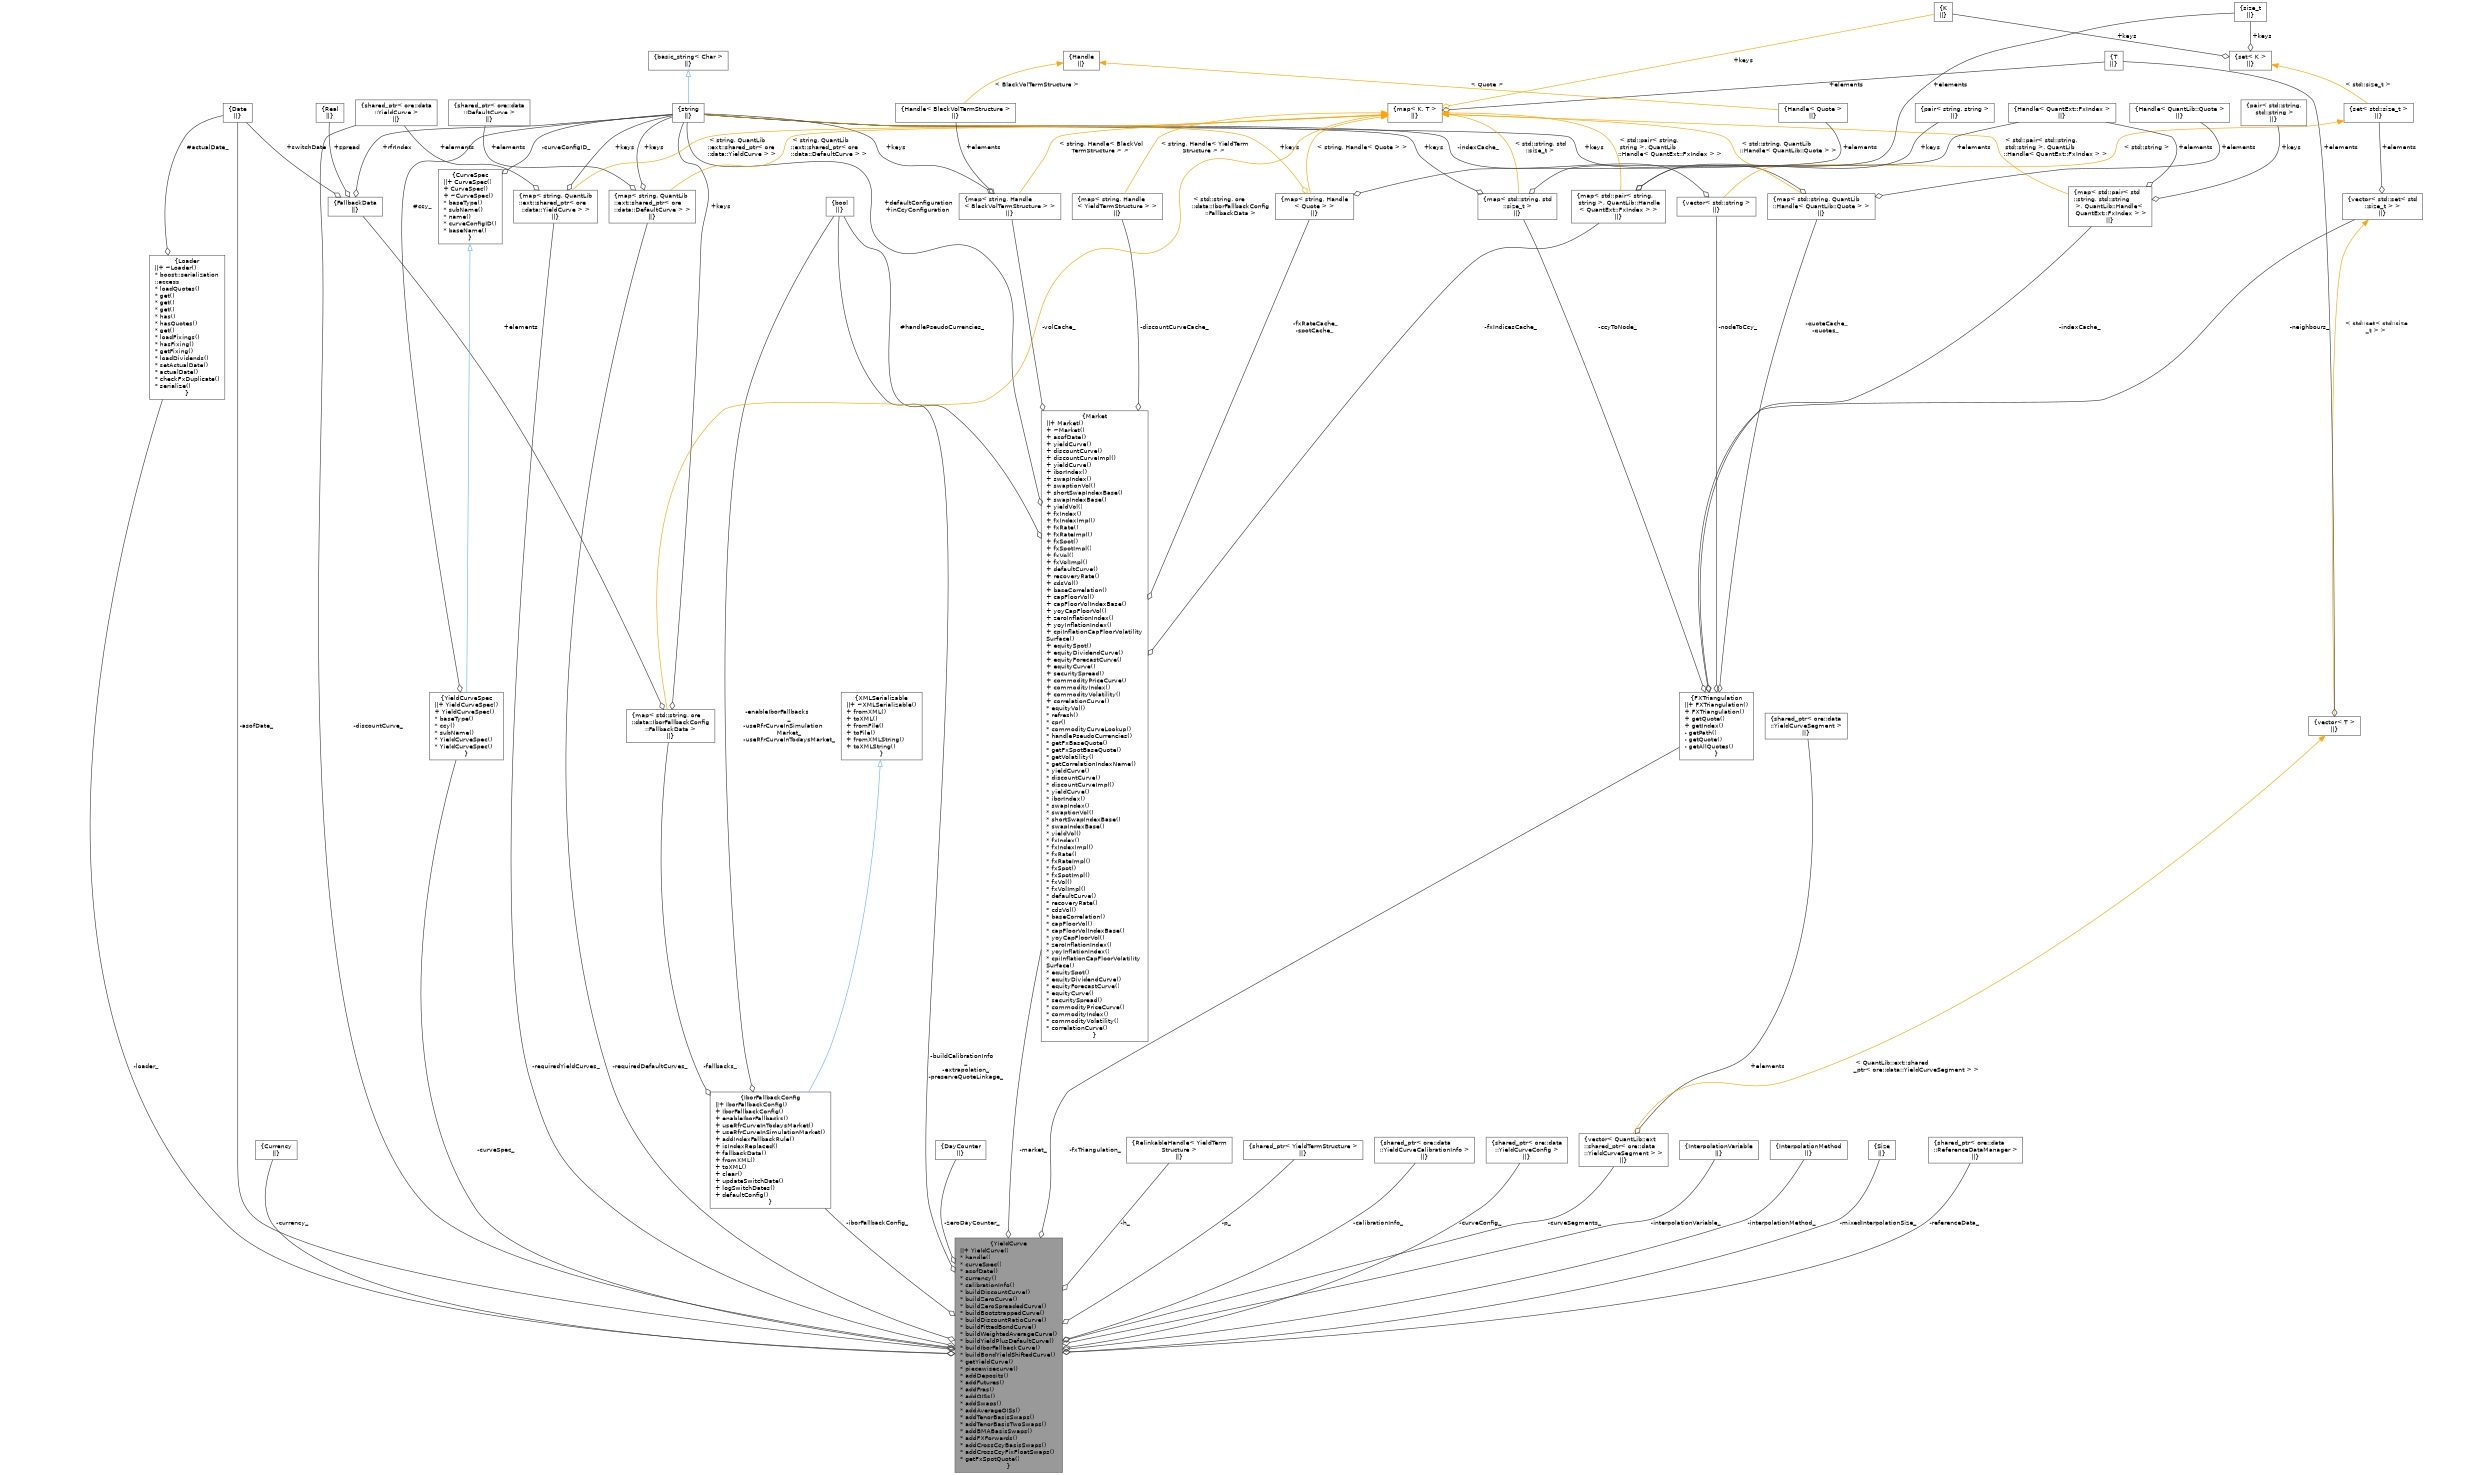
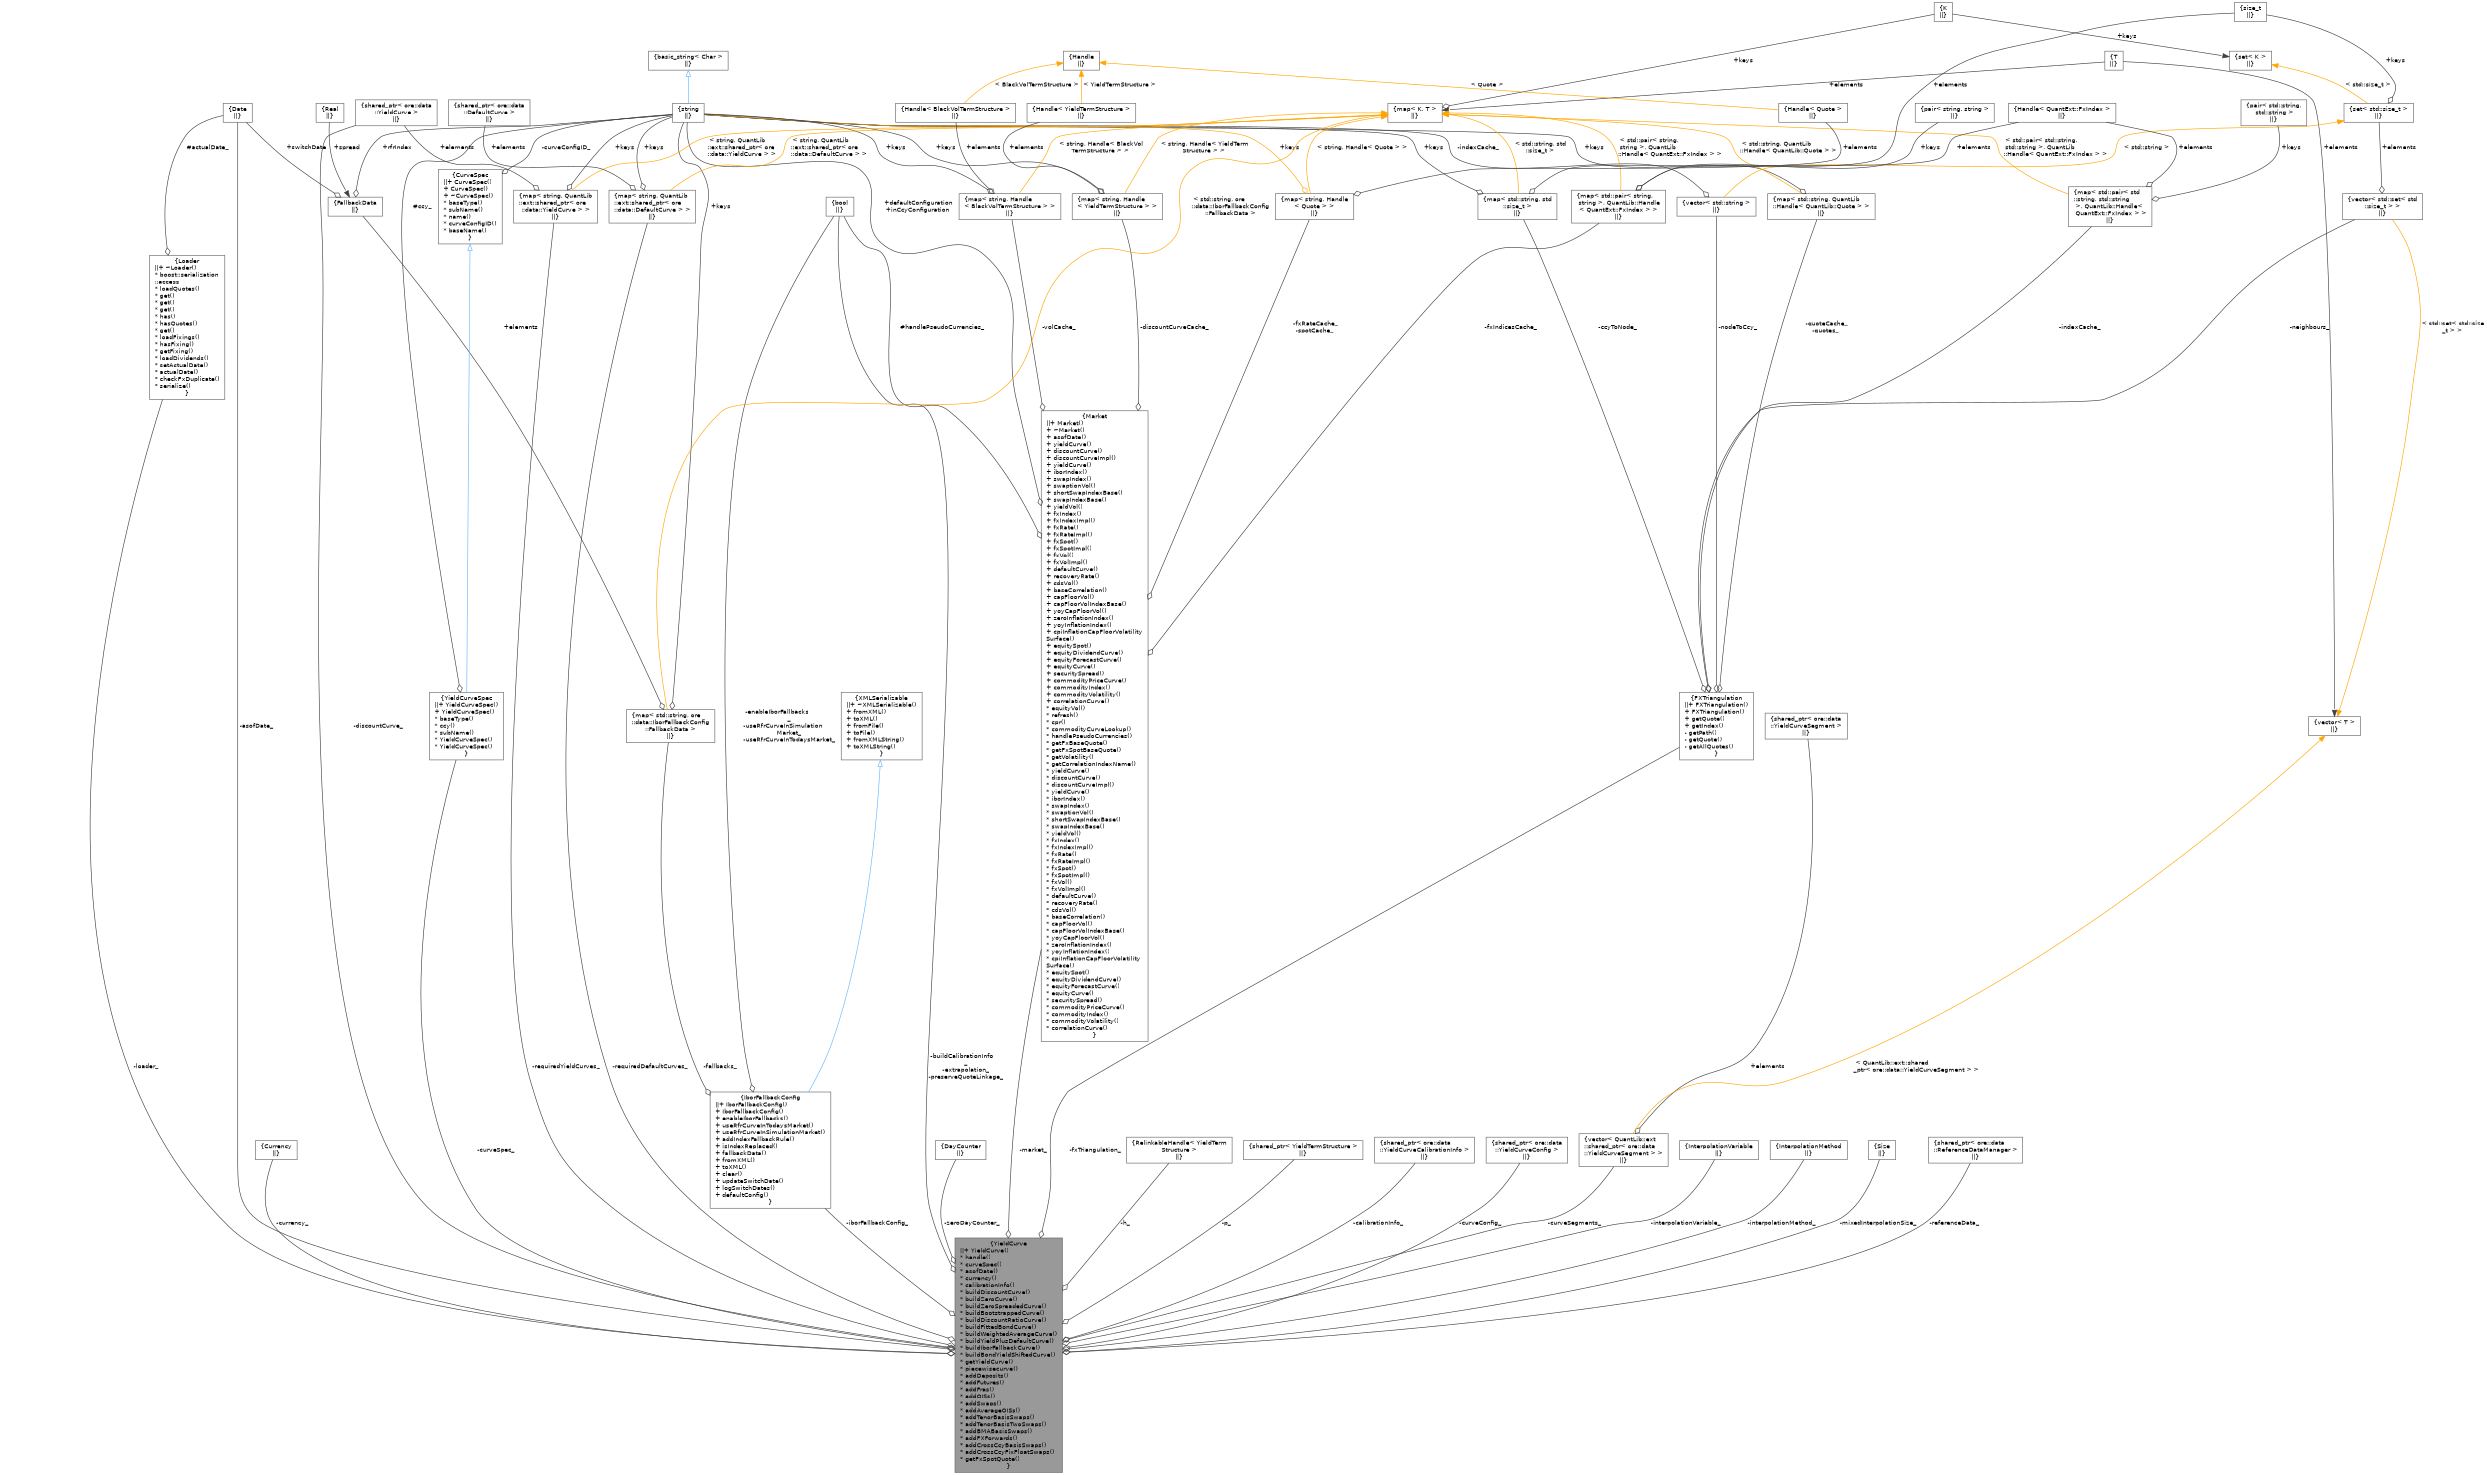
edge "{size_t ||}" -> "{set< K > ||}": now "{size_t ||}" -> "{set< std::size_t > ||}"
edge "{K ||}" -> "{set< K > ||}": arrowhead odiamond -> normal
edge "{K ||}" -> "{map< K, T > ||}": color orange -> grey25
edge "{T ||}" -> "{map< K, T > ||}": arrowhead odiamond -> normal
node "{Handle< YieldTermStructure > ||}": added
node "{Handle< QuantLib::Quote > ||}": removed
edge "{string ||}" -> "{map< string, Handle < YieldTermStructure > > ||}": added, label "+keys"
edge "{Real ||}" -> "{FallbackData ||}": arrowhead odiamond -> normal
edge "{T ||}" -> "{vector< T > ||}": arrowhead odiamond -> normal
edge "{vector< T > ||}" -> "{vector< std::set< std ::size_t > > ||}": reversed
